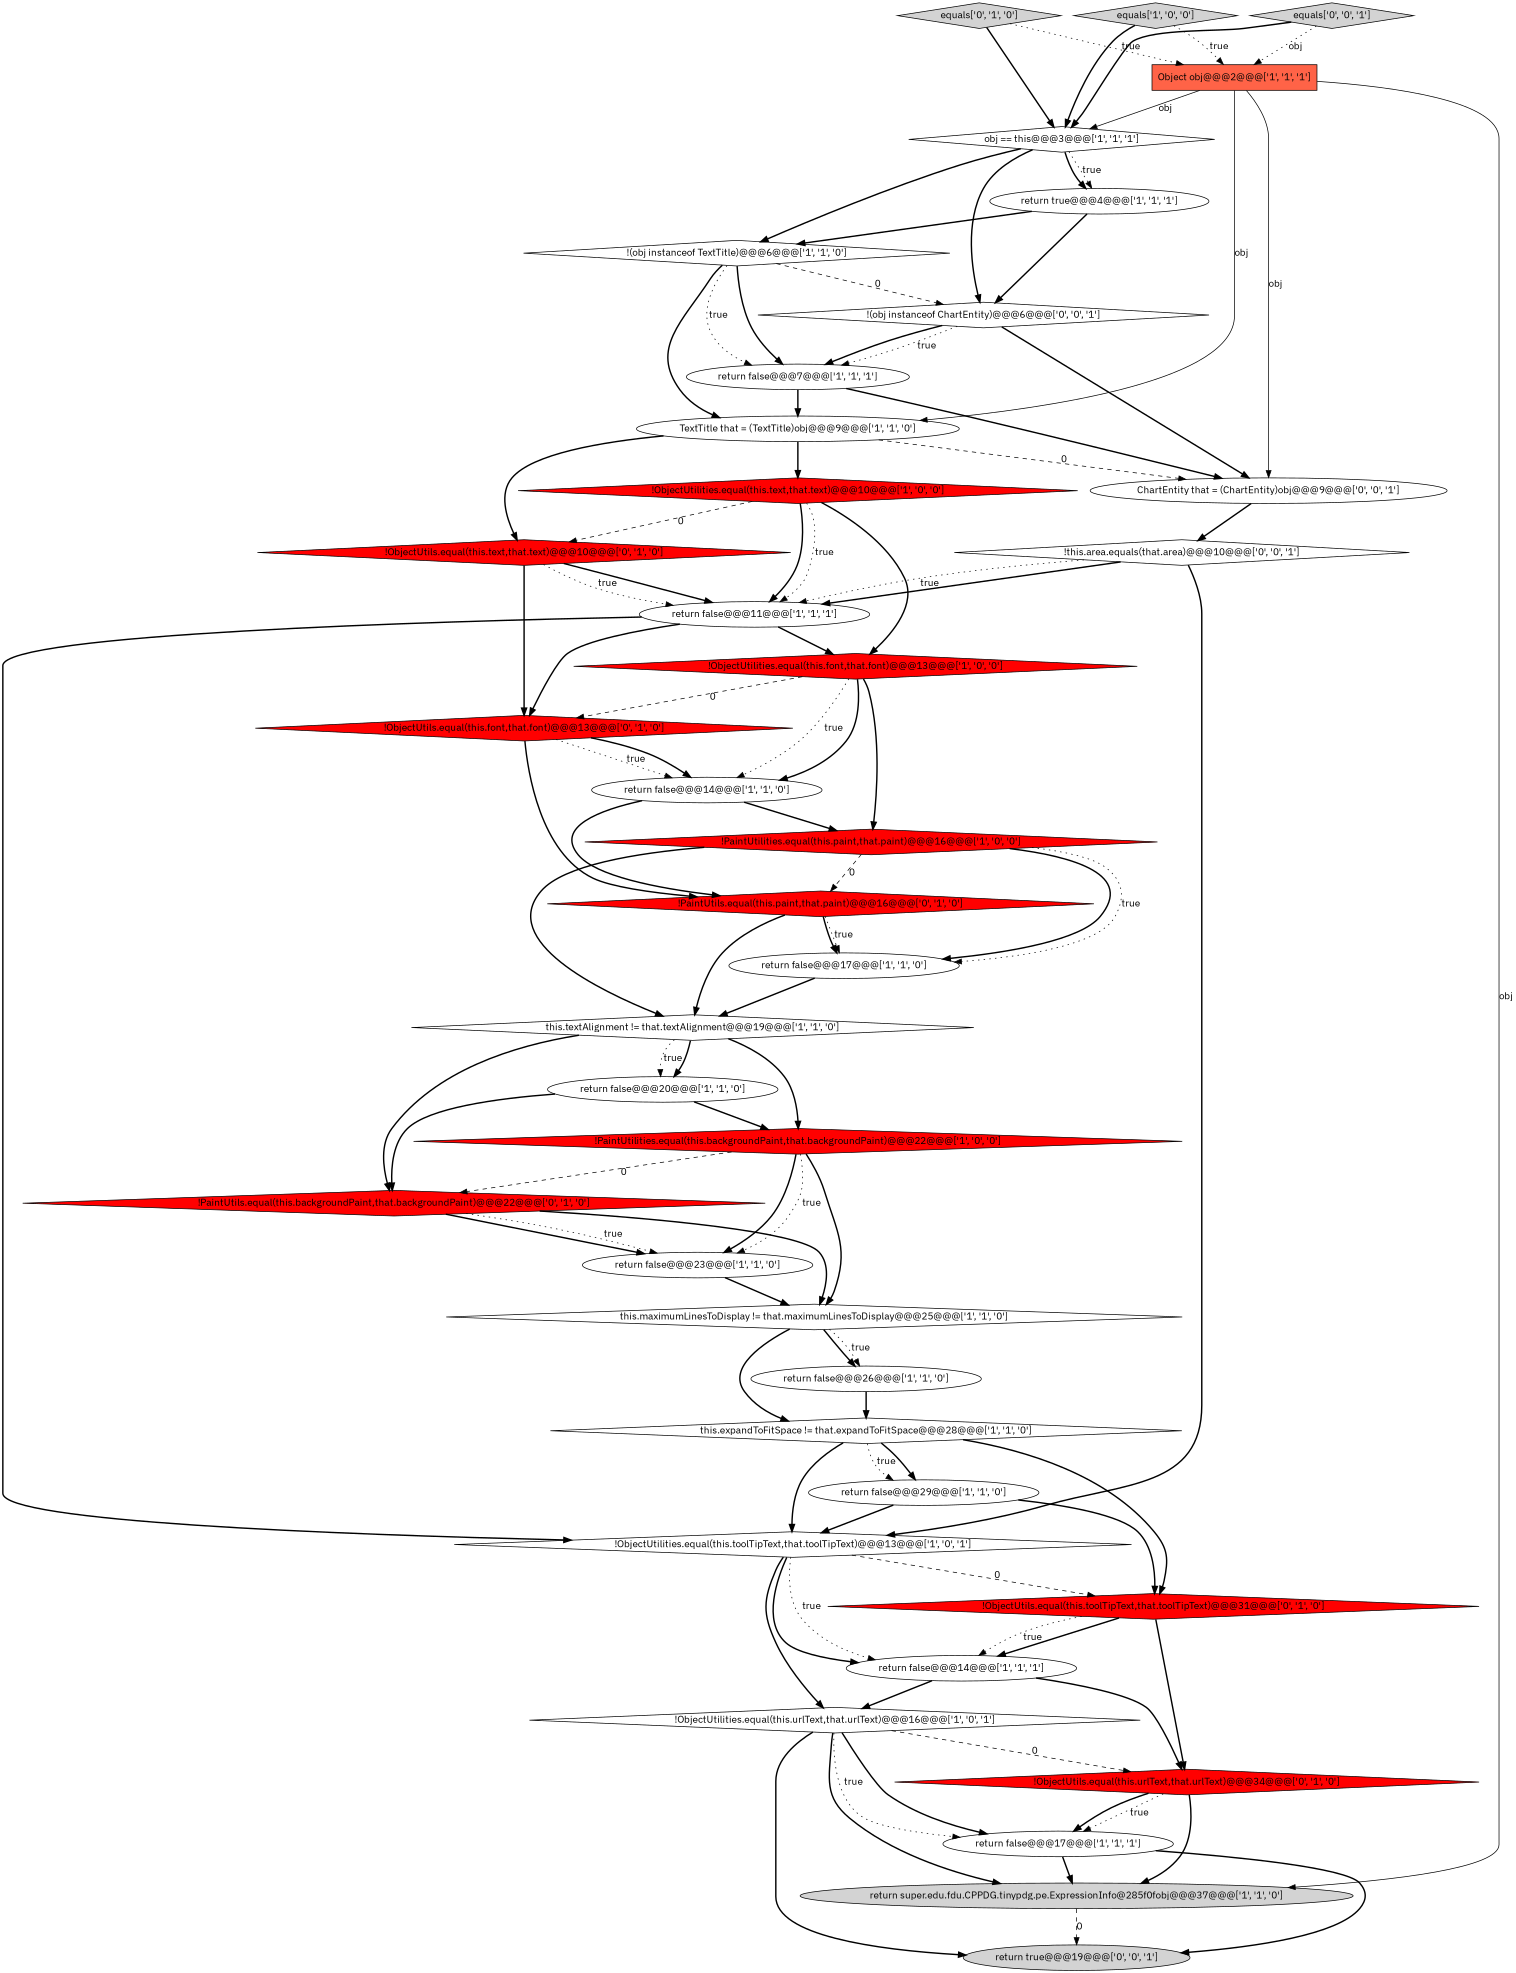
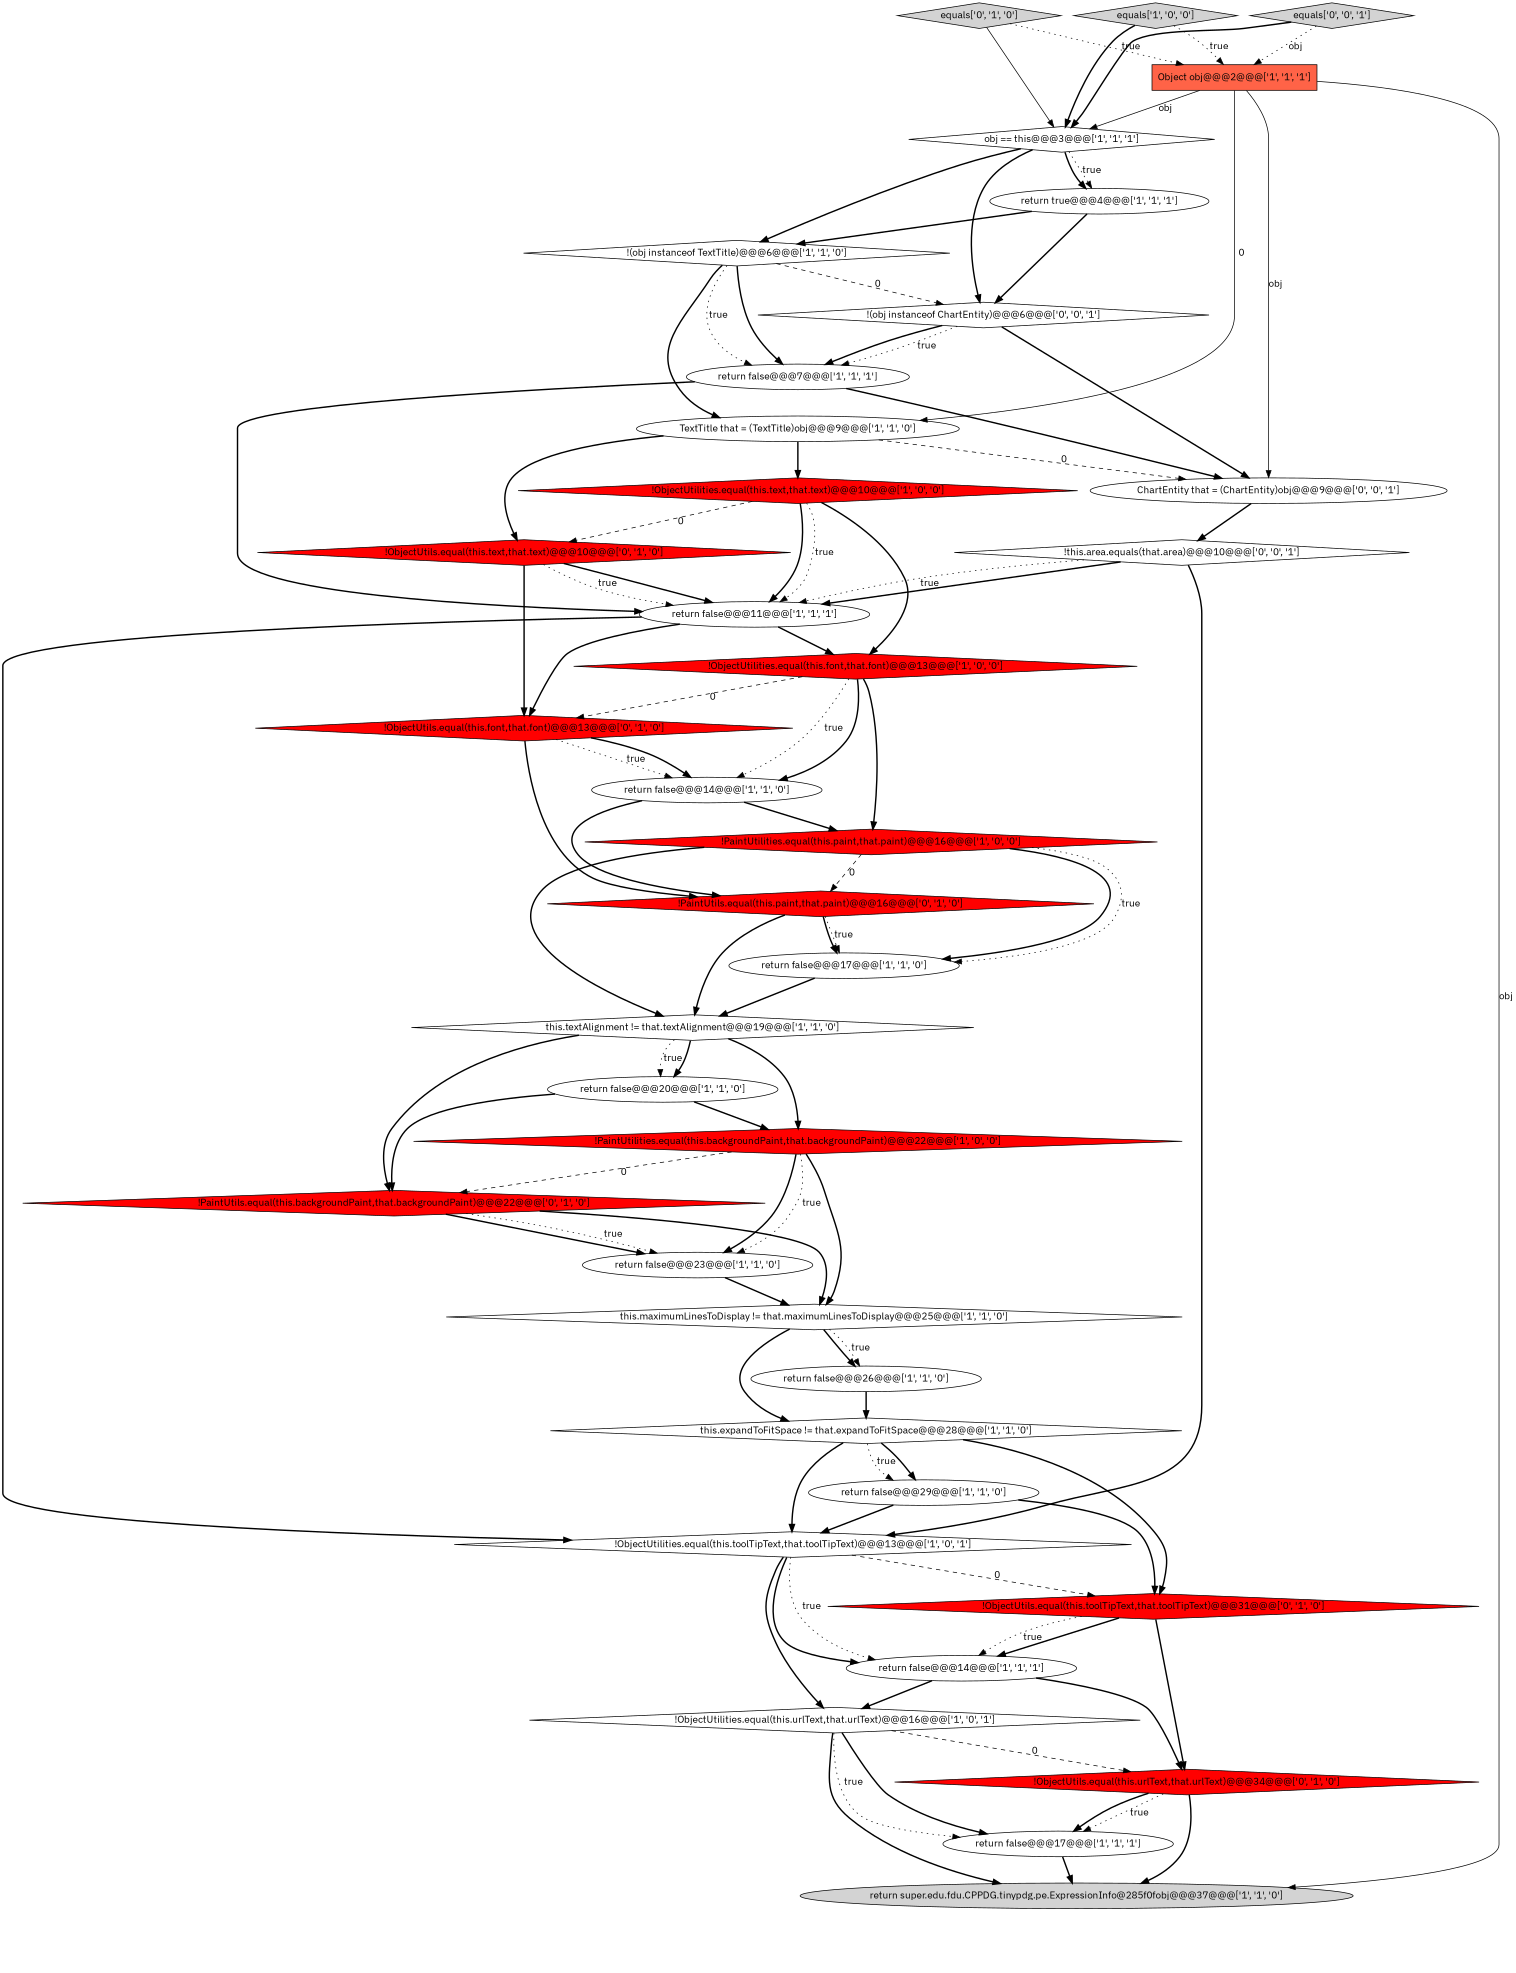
edge "equals['0', '1', '0']" -> "obj == this@@@3@@@['1', '1', '1']": style bold -> solid
edge "Object obj@@@2@@@['1', '1', '1']" -> "TextTitle that = (TextTitle)obj@@@9@@@['1', '1', '0']": label "obj" -> "0"
edge "return false@@@7@@@['1', '1', '1']" -> "TextTitle that = (TextTitle)obj@@@9@@@['1', '1', '0']": now "return false@@@7@@@['1', '1', '1']" -> "return false@@@11@@@['1', '1', '1']"
node "return true@@@19@@@['0', '0', '1']": removed
